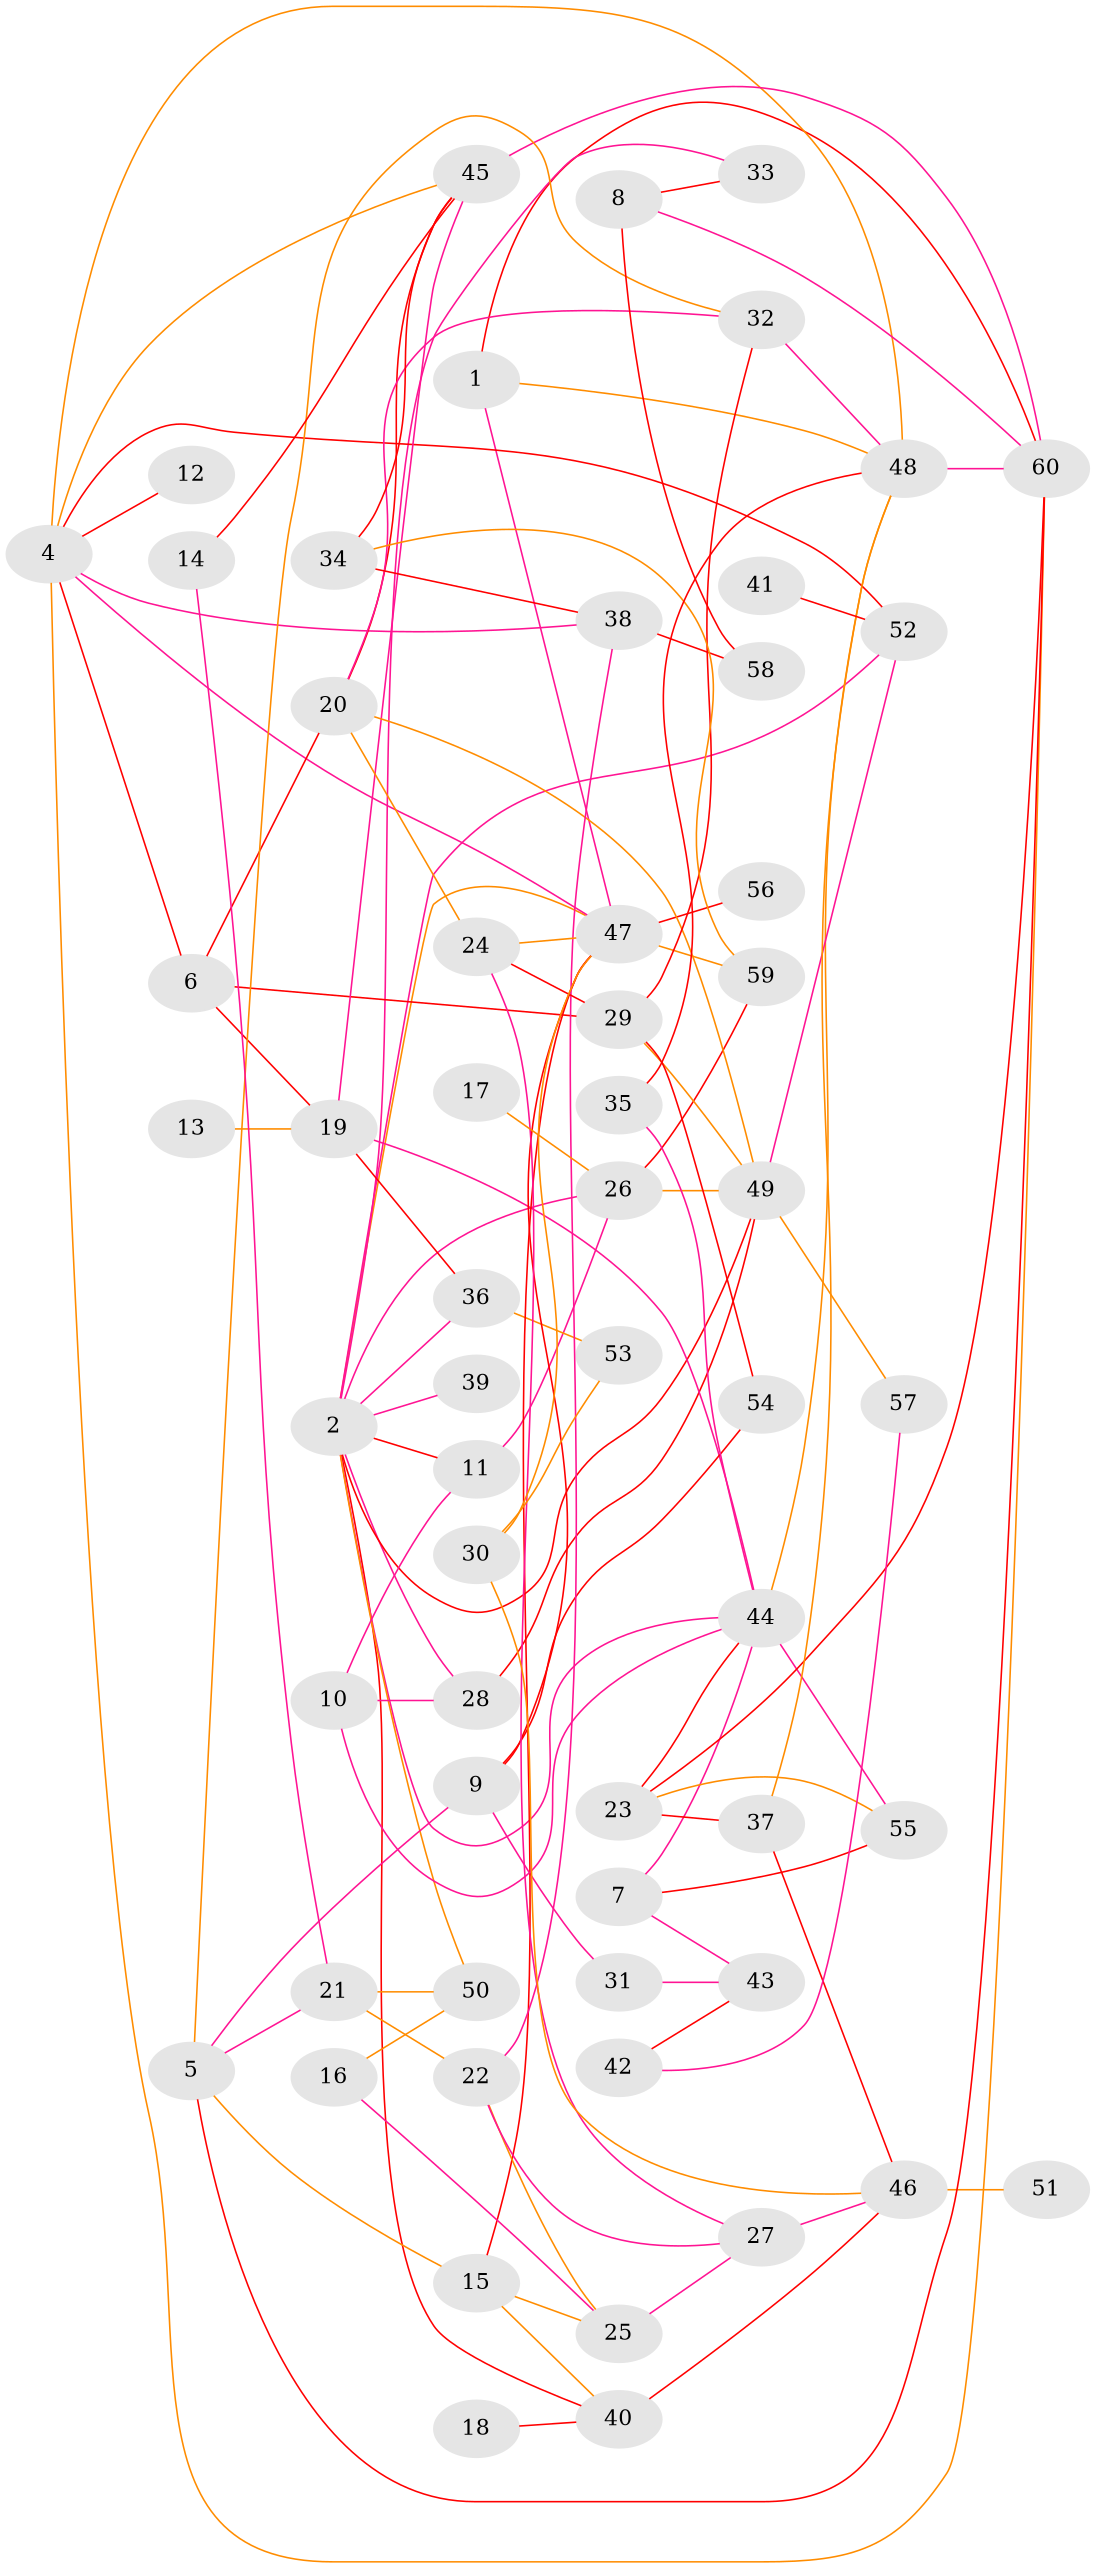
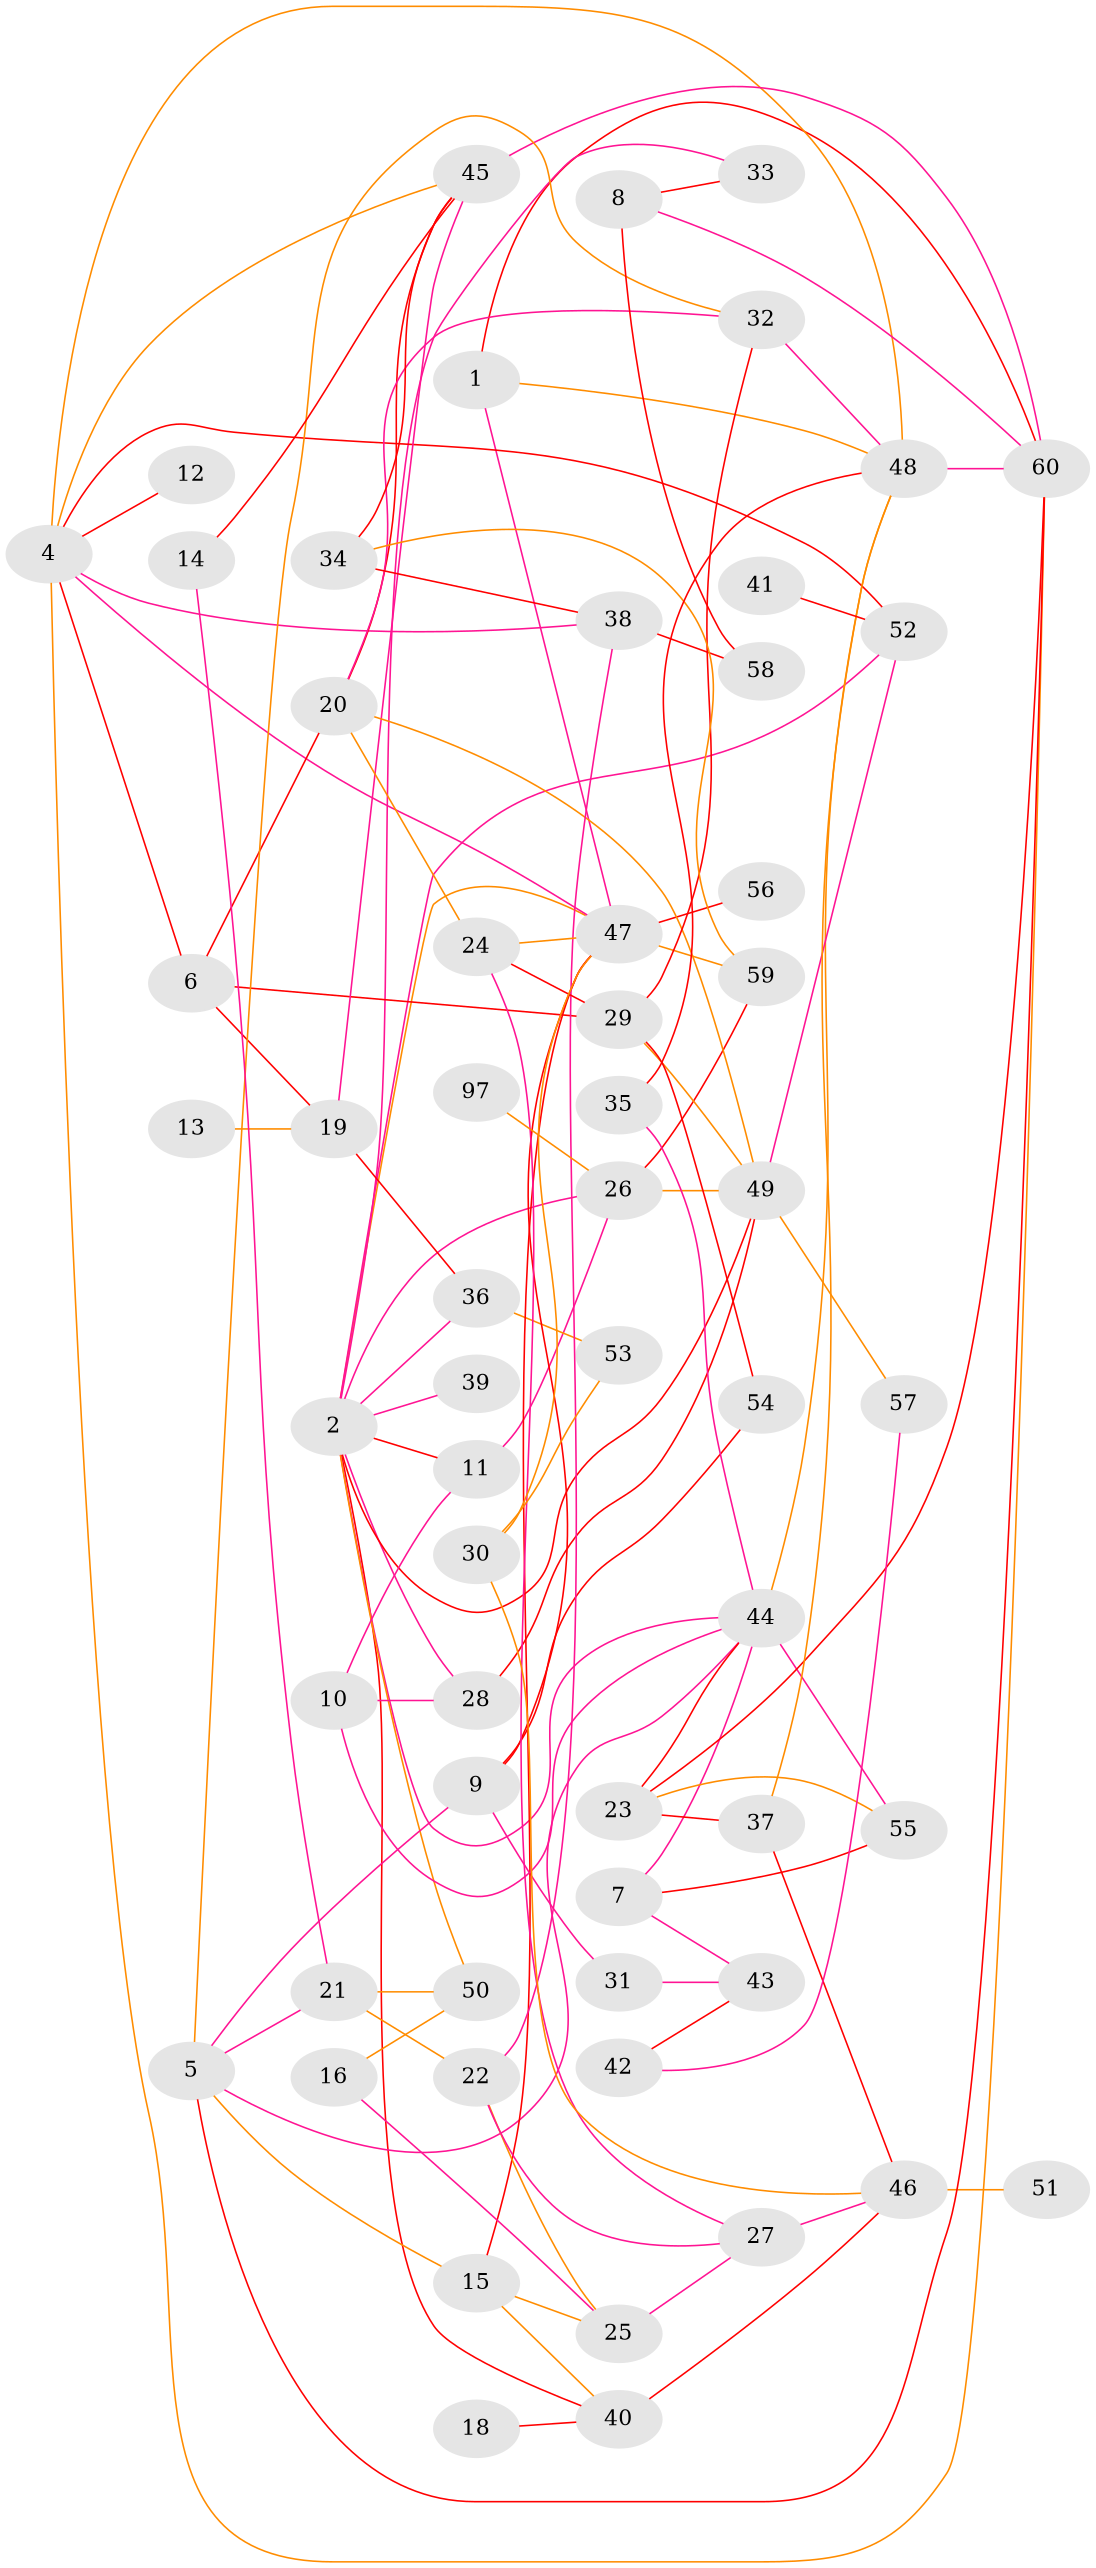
node "17": label "17" -> "97"
edge "19" -- "44": now "5" -- "44"
